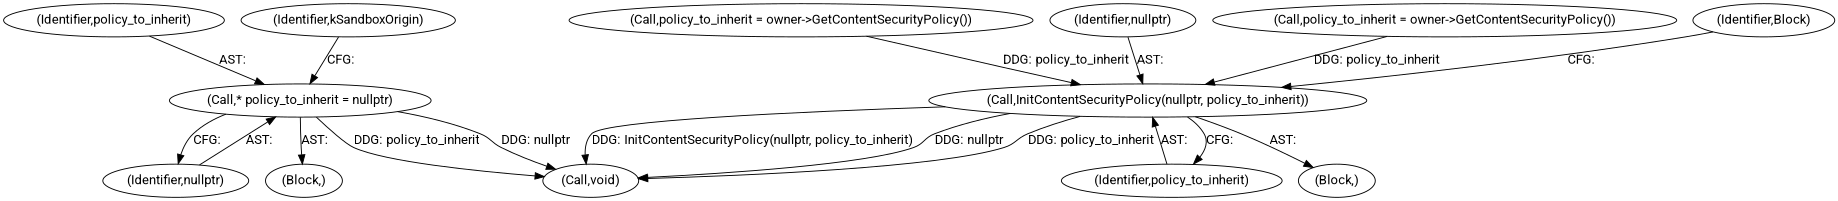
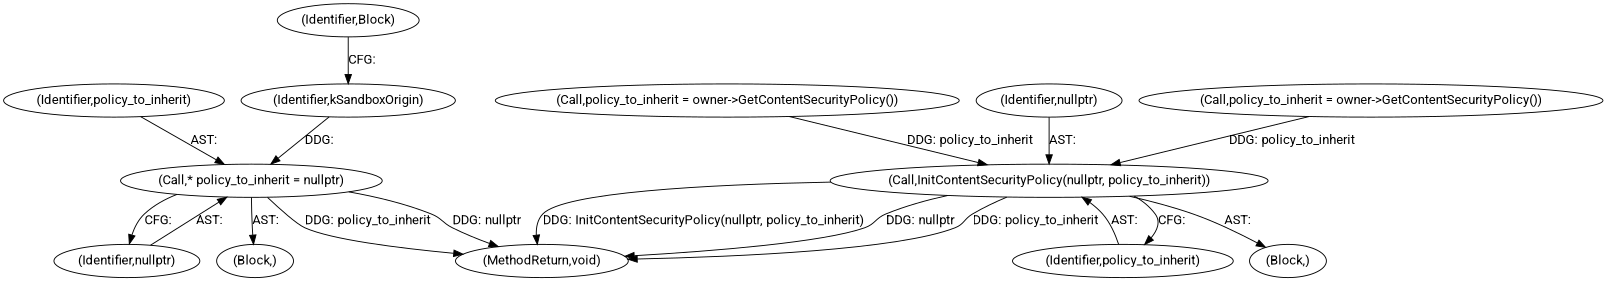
edge "(Identifier,kSandboxOrigin)" -> "(Call,* policy_to_inherit = nullptr)": label "CFG: " -> "DDG: "
edge "(Identifier,Block)" -> "(Call,InitContentSecurityPolicy(nullptr, policy_to_inherit))": now "(Identifier,Block)" -> "(Identifier,kSandboxOrigin)"
node "(Call,void)": label "(Call,void)" -> "(MethodReturn,void)"
